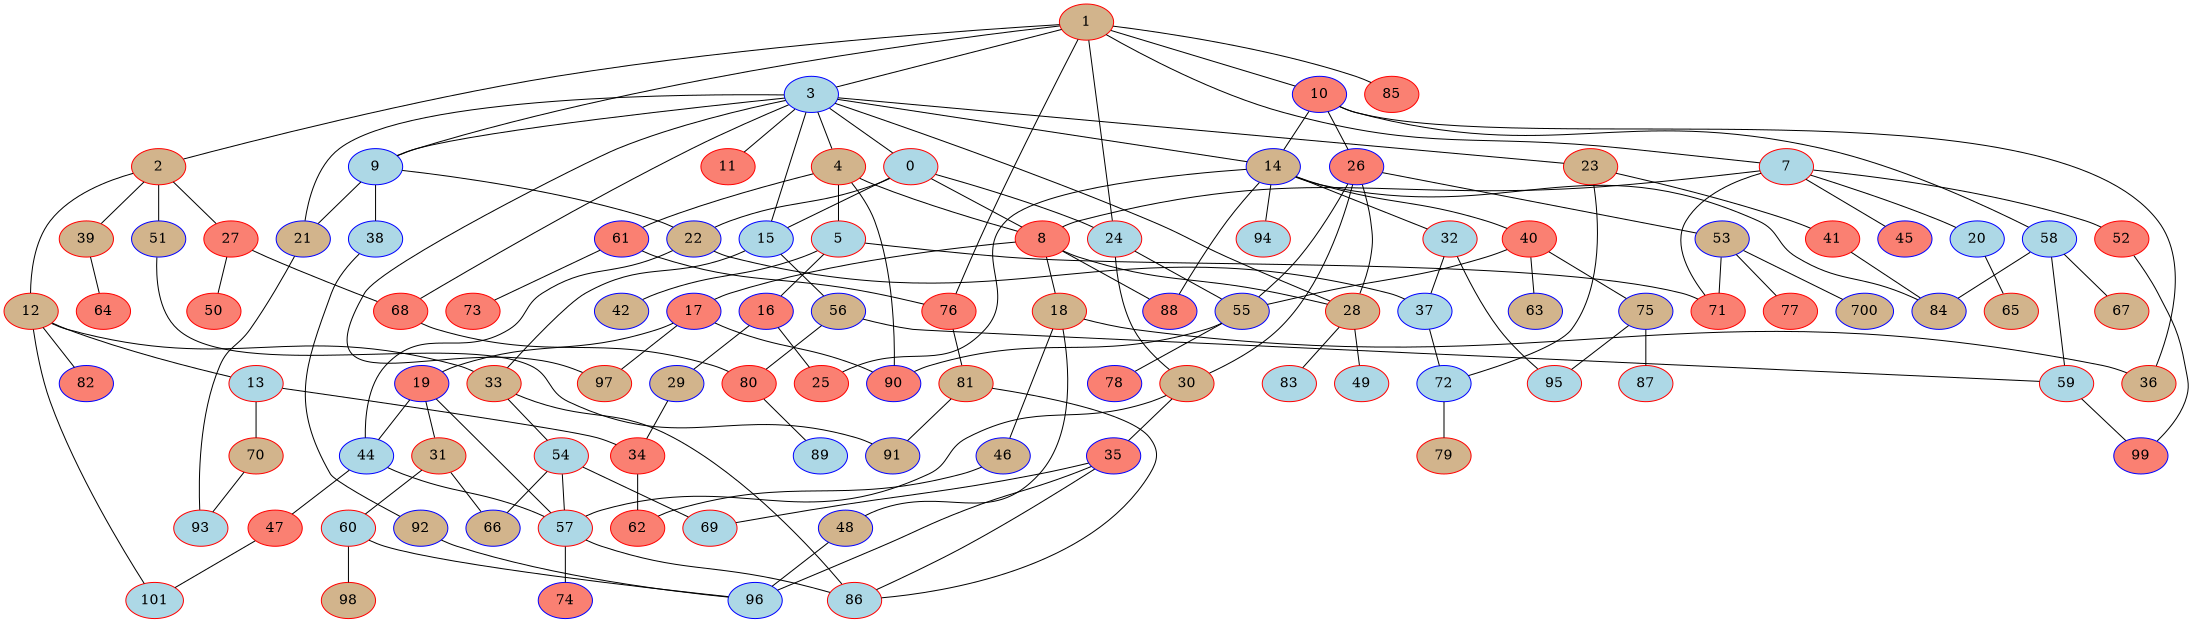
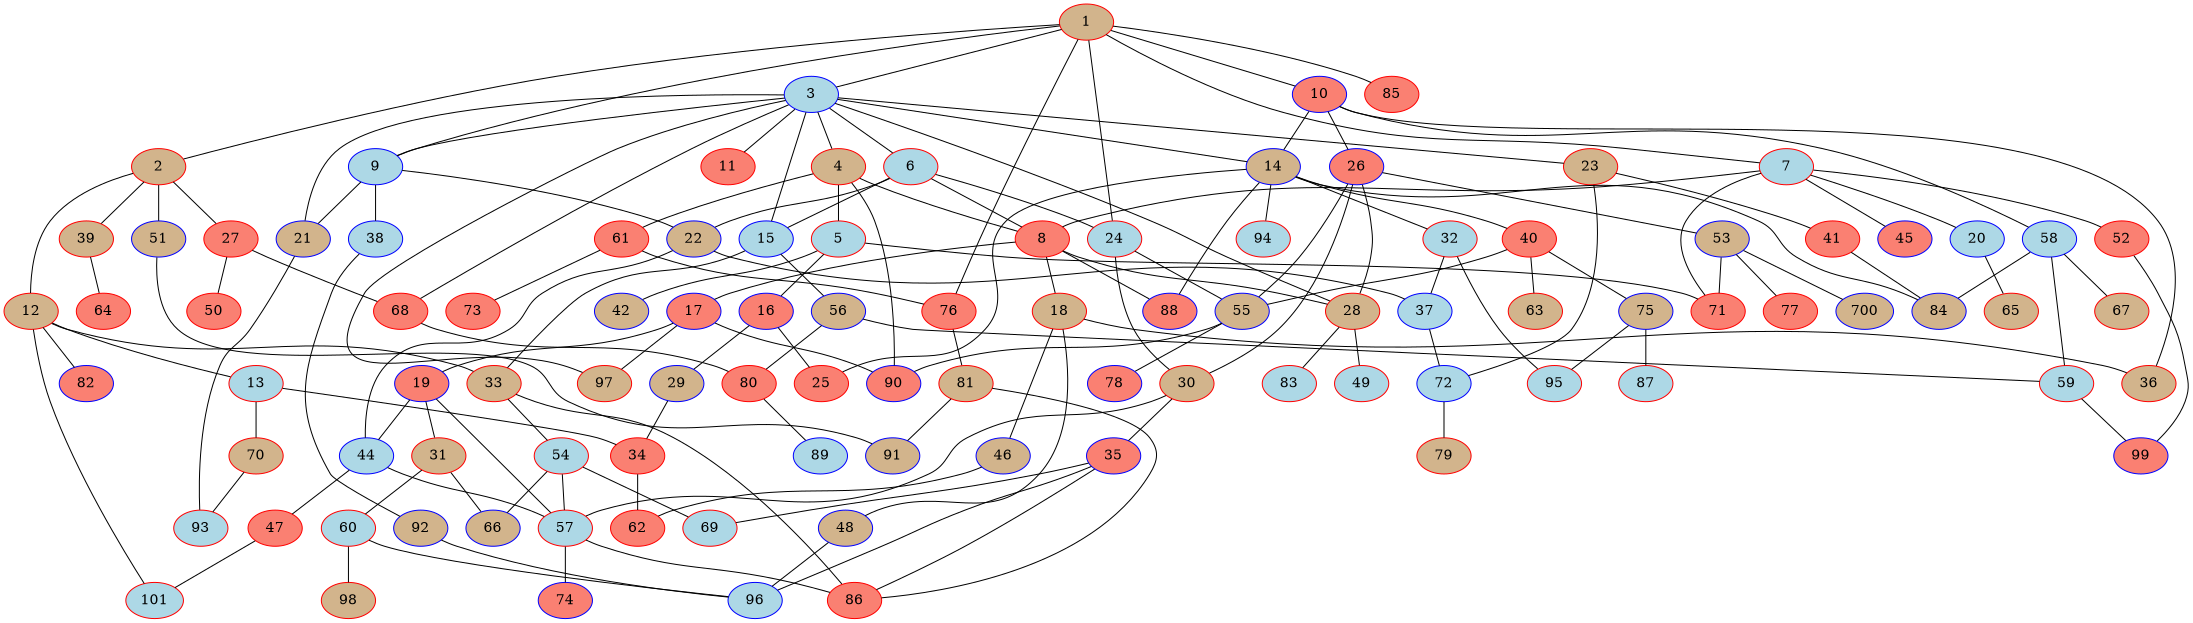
node "0": label "0" -> "6"
node "61": color blue -> red
node "63": color blue -> red
node "86": fillcolor lightblue -> salmon
